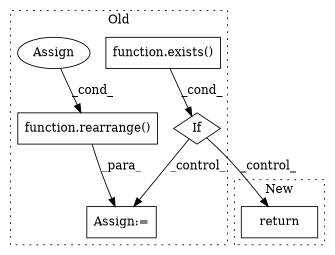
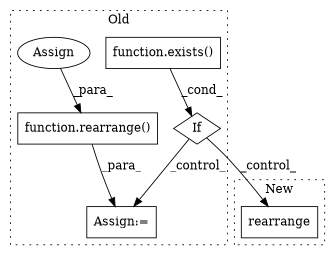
edge "Assign" -> "function.rearrange()": label "_cond_" -> "_para_"
node "return": label "return" -> "rearrange"
